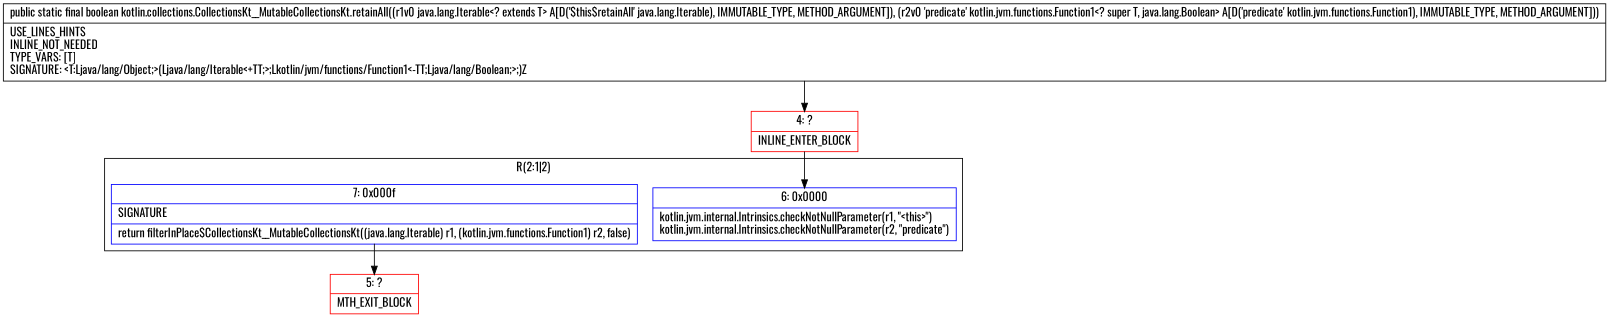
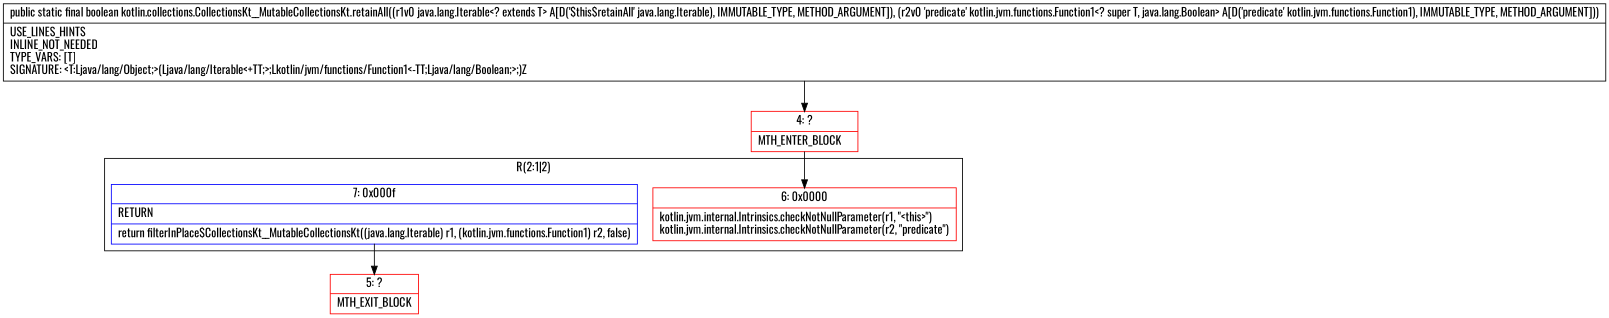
node "4: ?": text "INLINE_ENTER_BLOCK" -> "MTH_ENTER_BLOCK"
node "7: 0x000f": text "SIGNATURE" -> "RETURN"
node "6: 0x0000": color blue -> red
